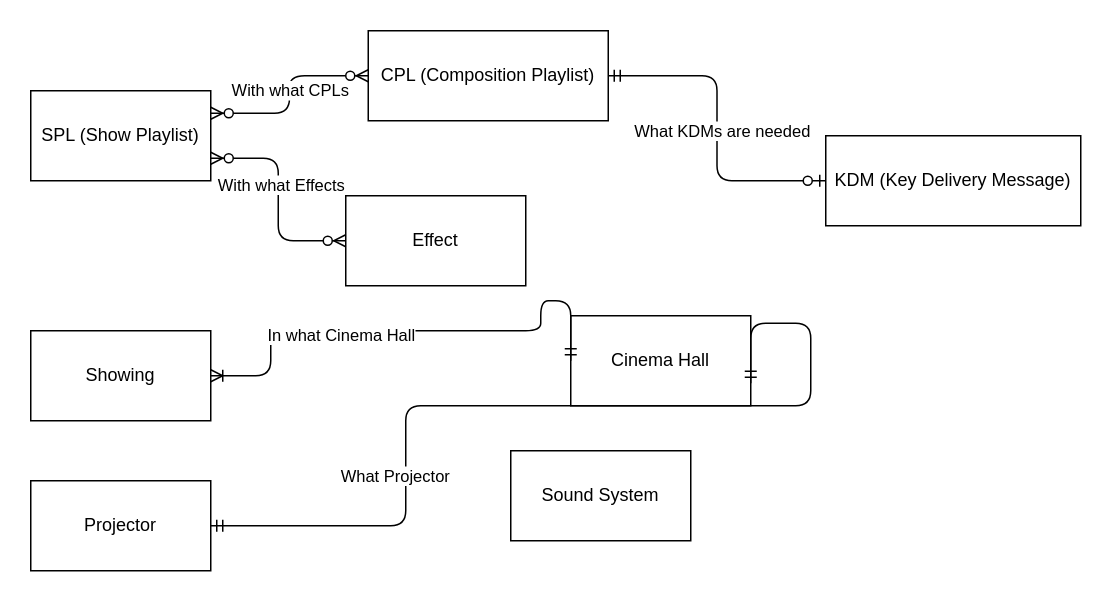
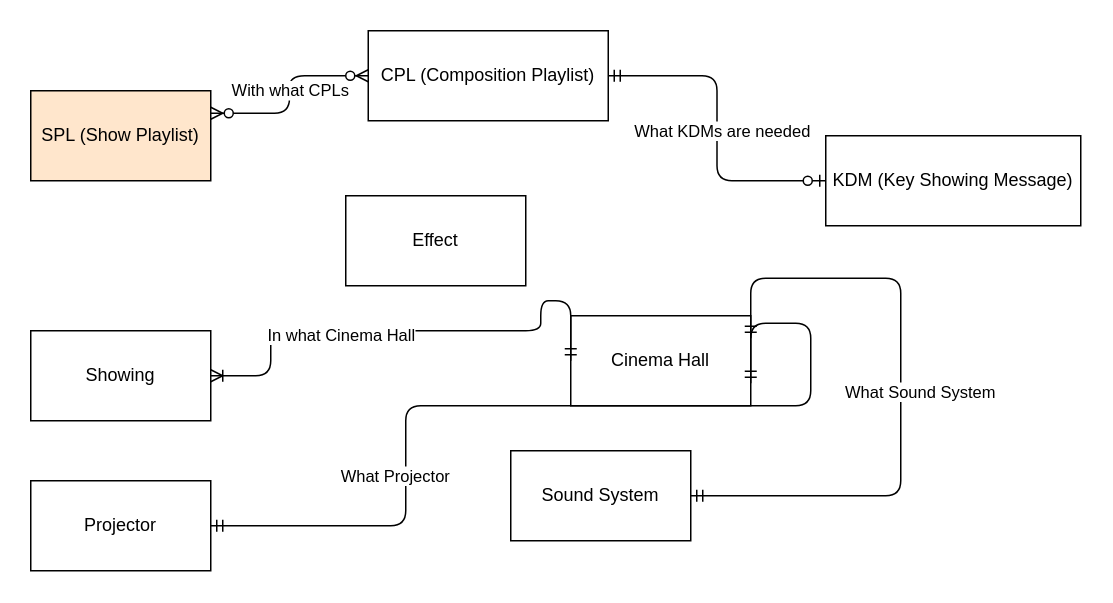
node "SPL (Show Playlist)": fillcolor #ffffff -> #ffe6cc
node "KDM (Key Delivery Message)": label "KDM (Key Delivery Message)" -> "KDM (Key Showing Message)"
edge "SPL (Show Playlist)" -- "Effect": removed, label "With what Effects"
edge "Cinema Hall" -- "Sound System": added, label "What Sound System"
